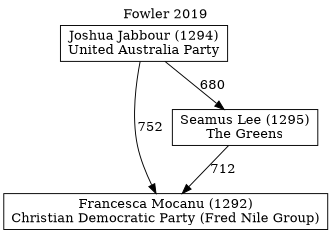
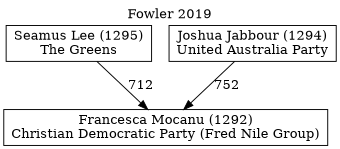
edge "Joshua Jabbour (1294) United Australia Party" -> "Seamus Lee (1295) The Greens": removed, label "680"
